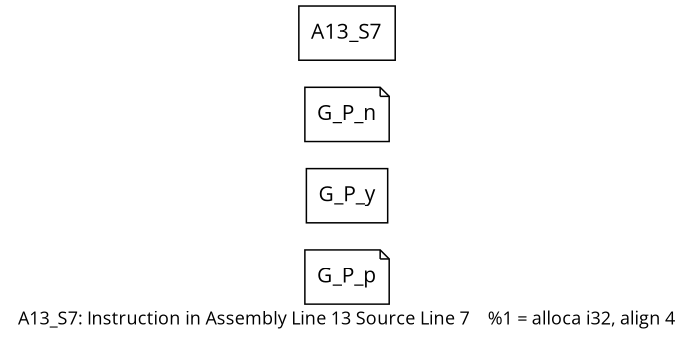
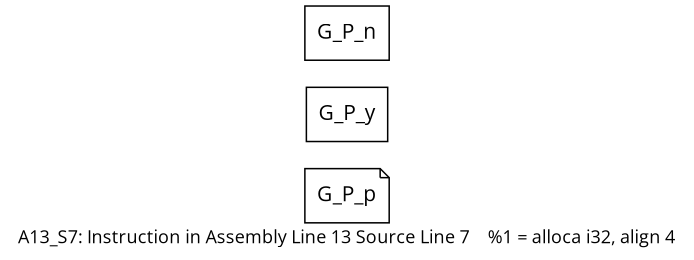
node "A13_S7": removed
node "G_P_n": shape note -> box
